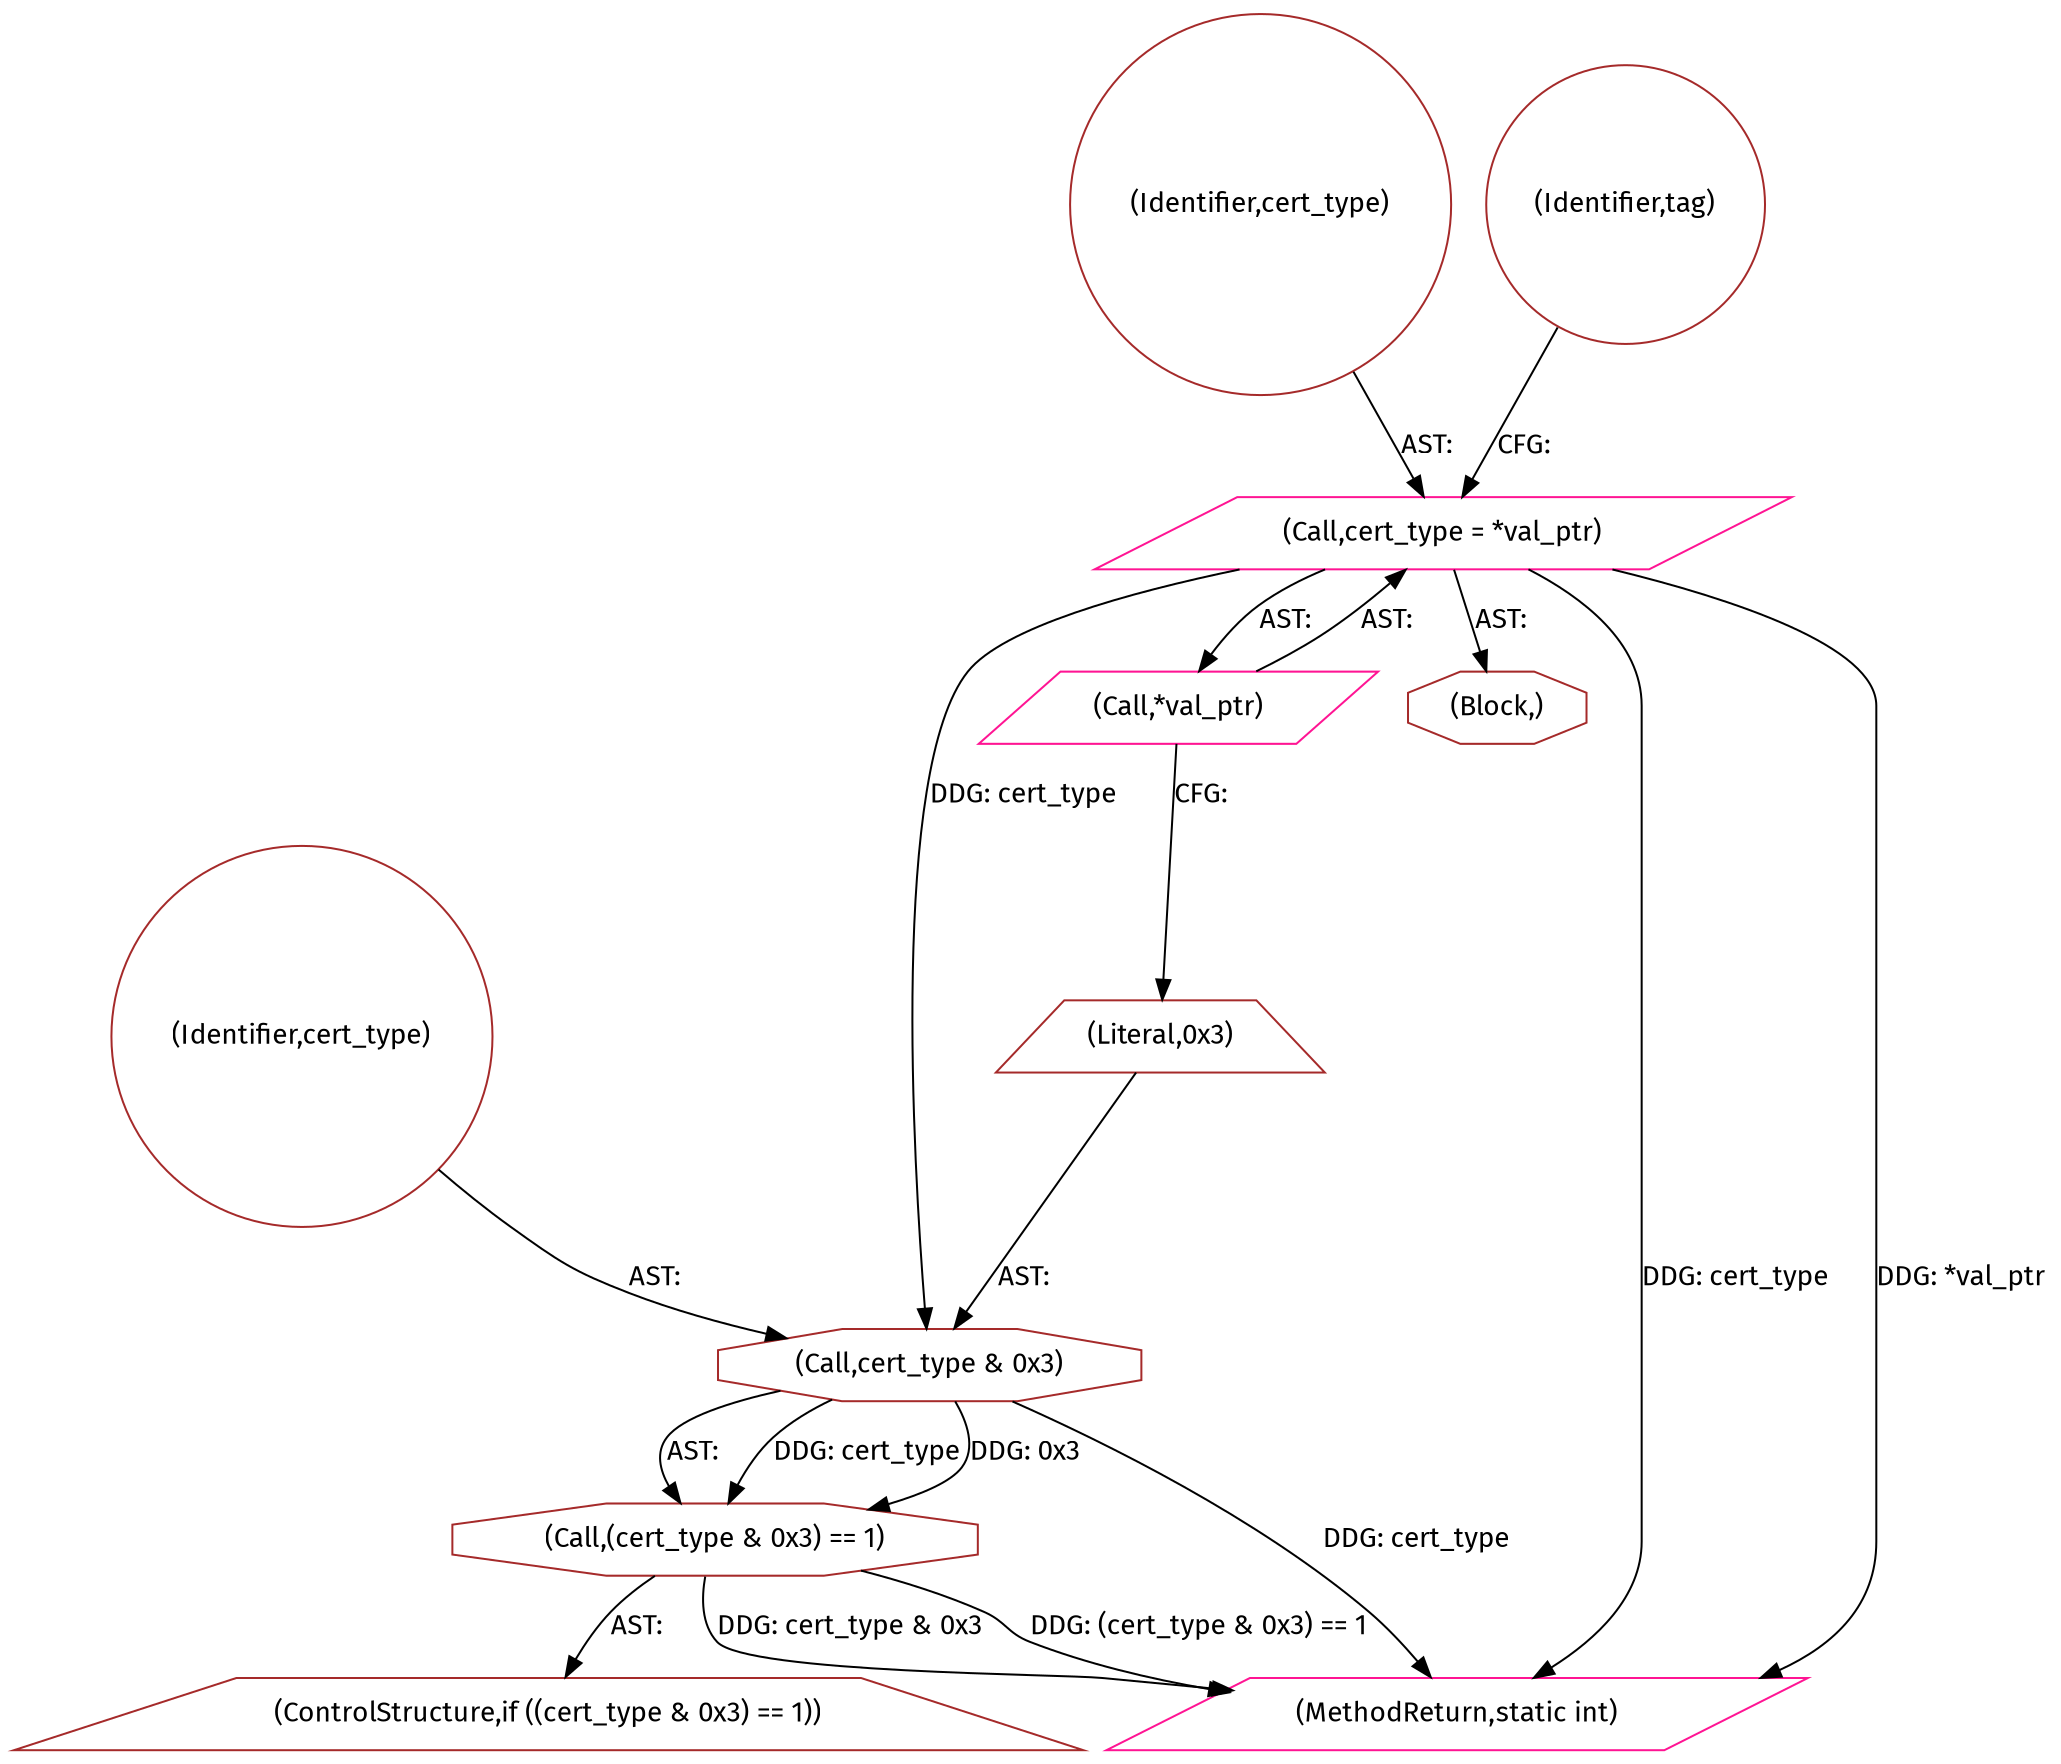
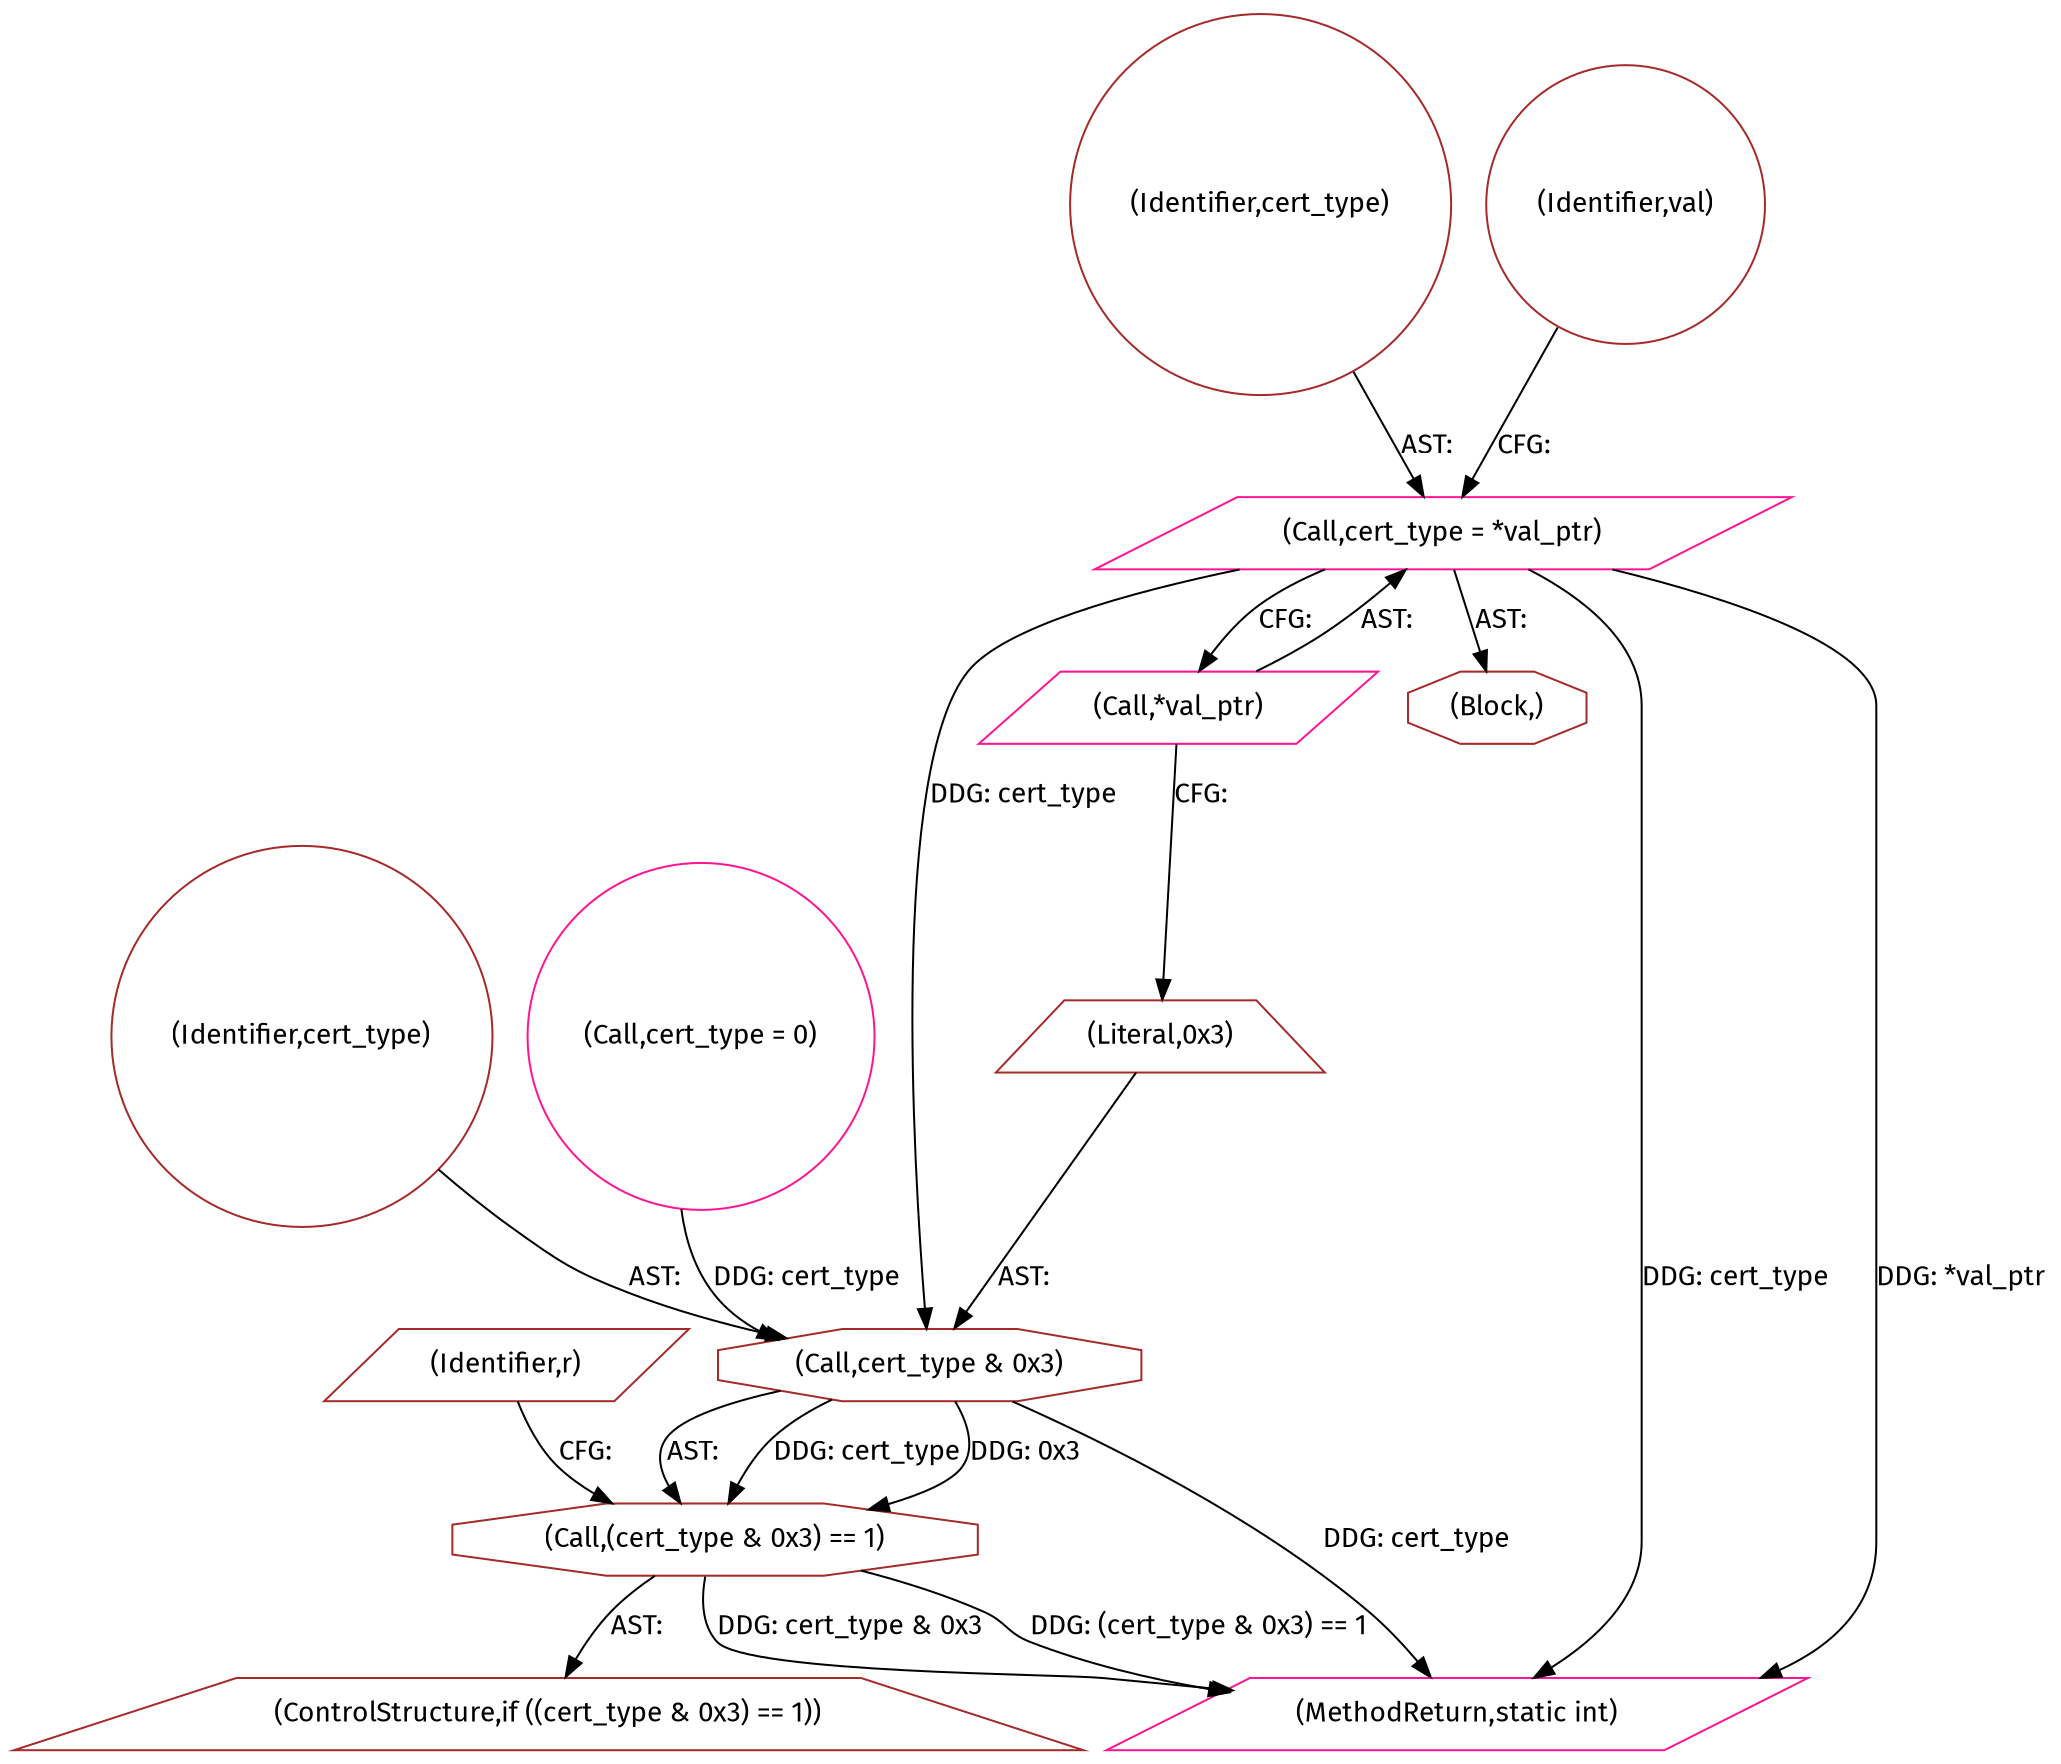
node "(Identifier,tag)": label "(Identifier,tag)" -> "(Identifier,val)"
edge "(Call,cert_type = *val_ptr)" -> "(Call,*val_ptr)": label "AST: " -> "CFG: "
node "(Call,cert_type = 0)": added
node "(Identifier,r)": added
